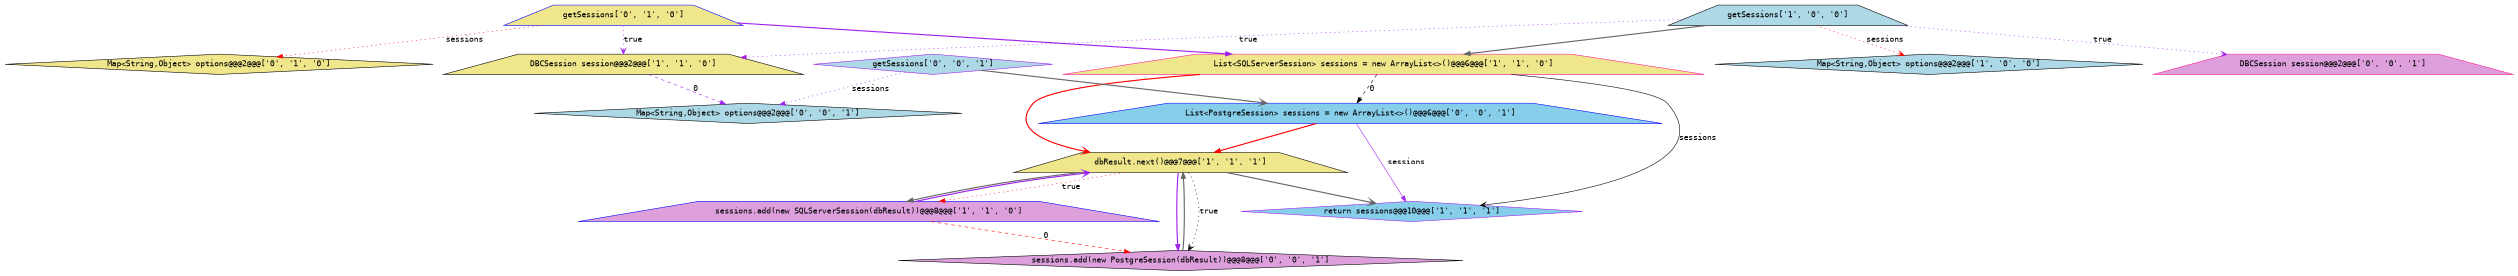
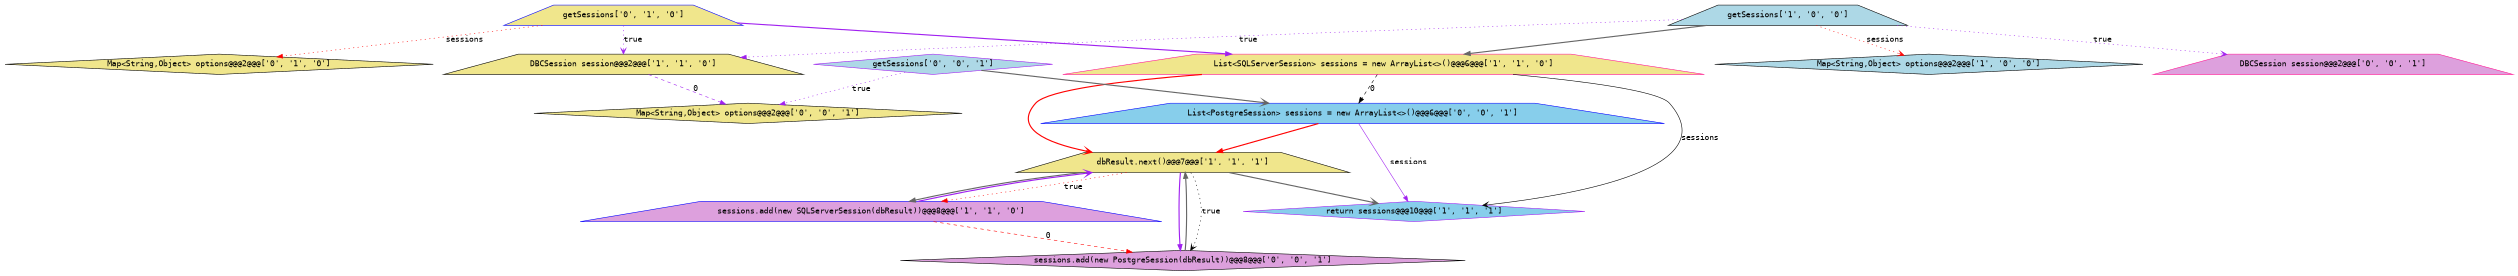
edge "getSessions['0', '0', '1']" -> "Map<String,Object> options@@@2@@@['0', '0', '1']": label "sessions" -> "true"
node "Map<String,Object> options@@@2@@@['0', '0', '1']": fillcolor lightblue -> khaki
